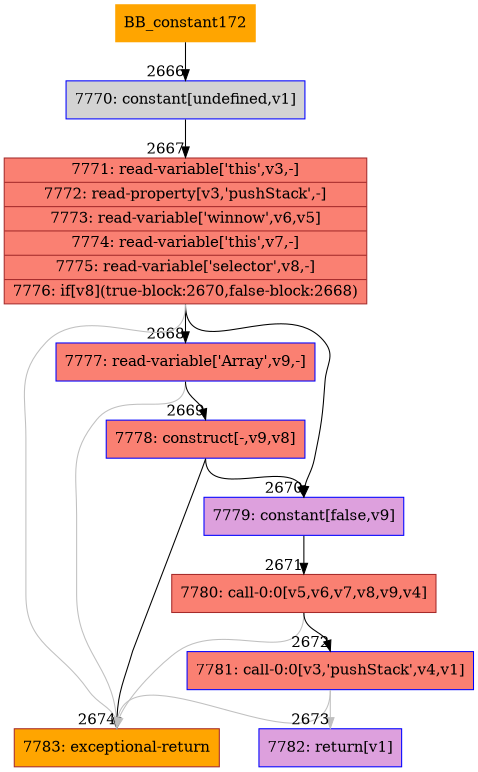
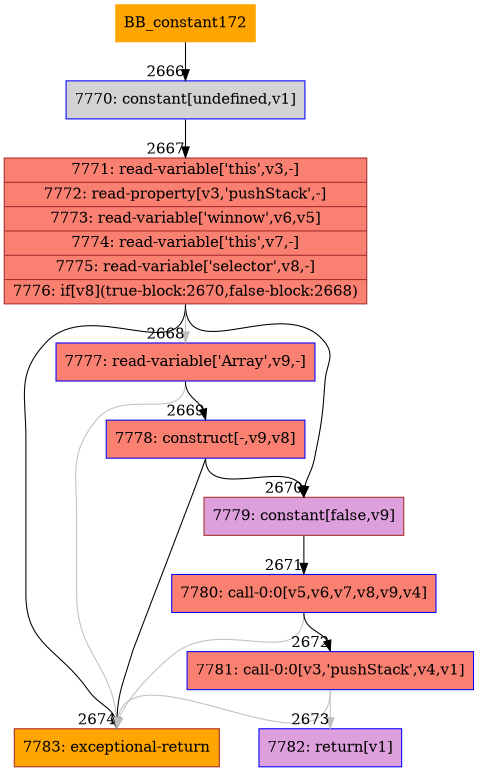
edge "7771: read-variable['this',v3,-]" -> "7777: read-variable['Array',v9,-]": color black -> gray
edge "7771: read-variable['this',v3,-]" -> "7783: exceptional-return": color gray -> black
node "7779: constant[false,v9]": color blue -> brown
node "7780: call-0:0[v5,v6,v7,v8,v9,v4]": color brown -> blue
